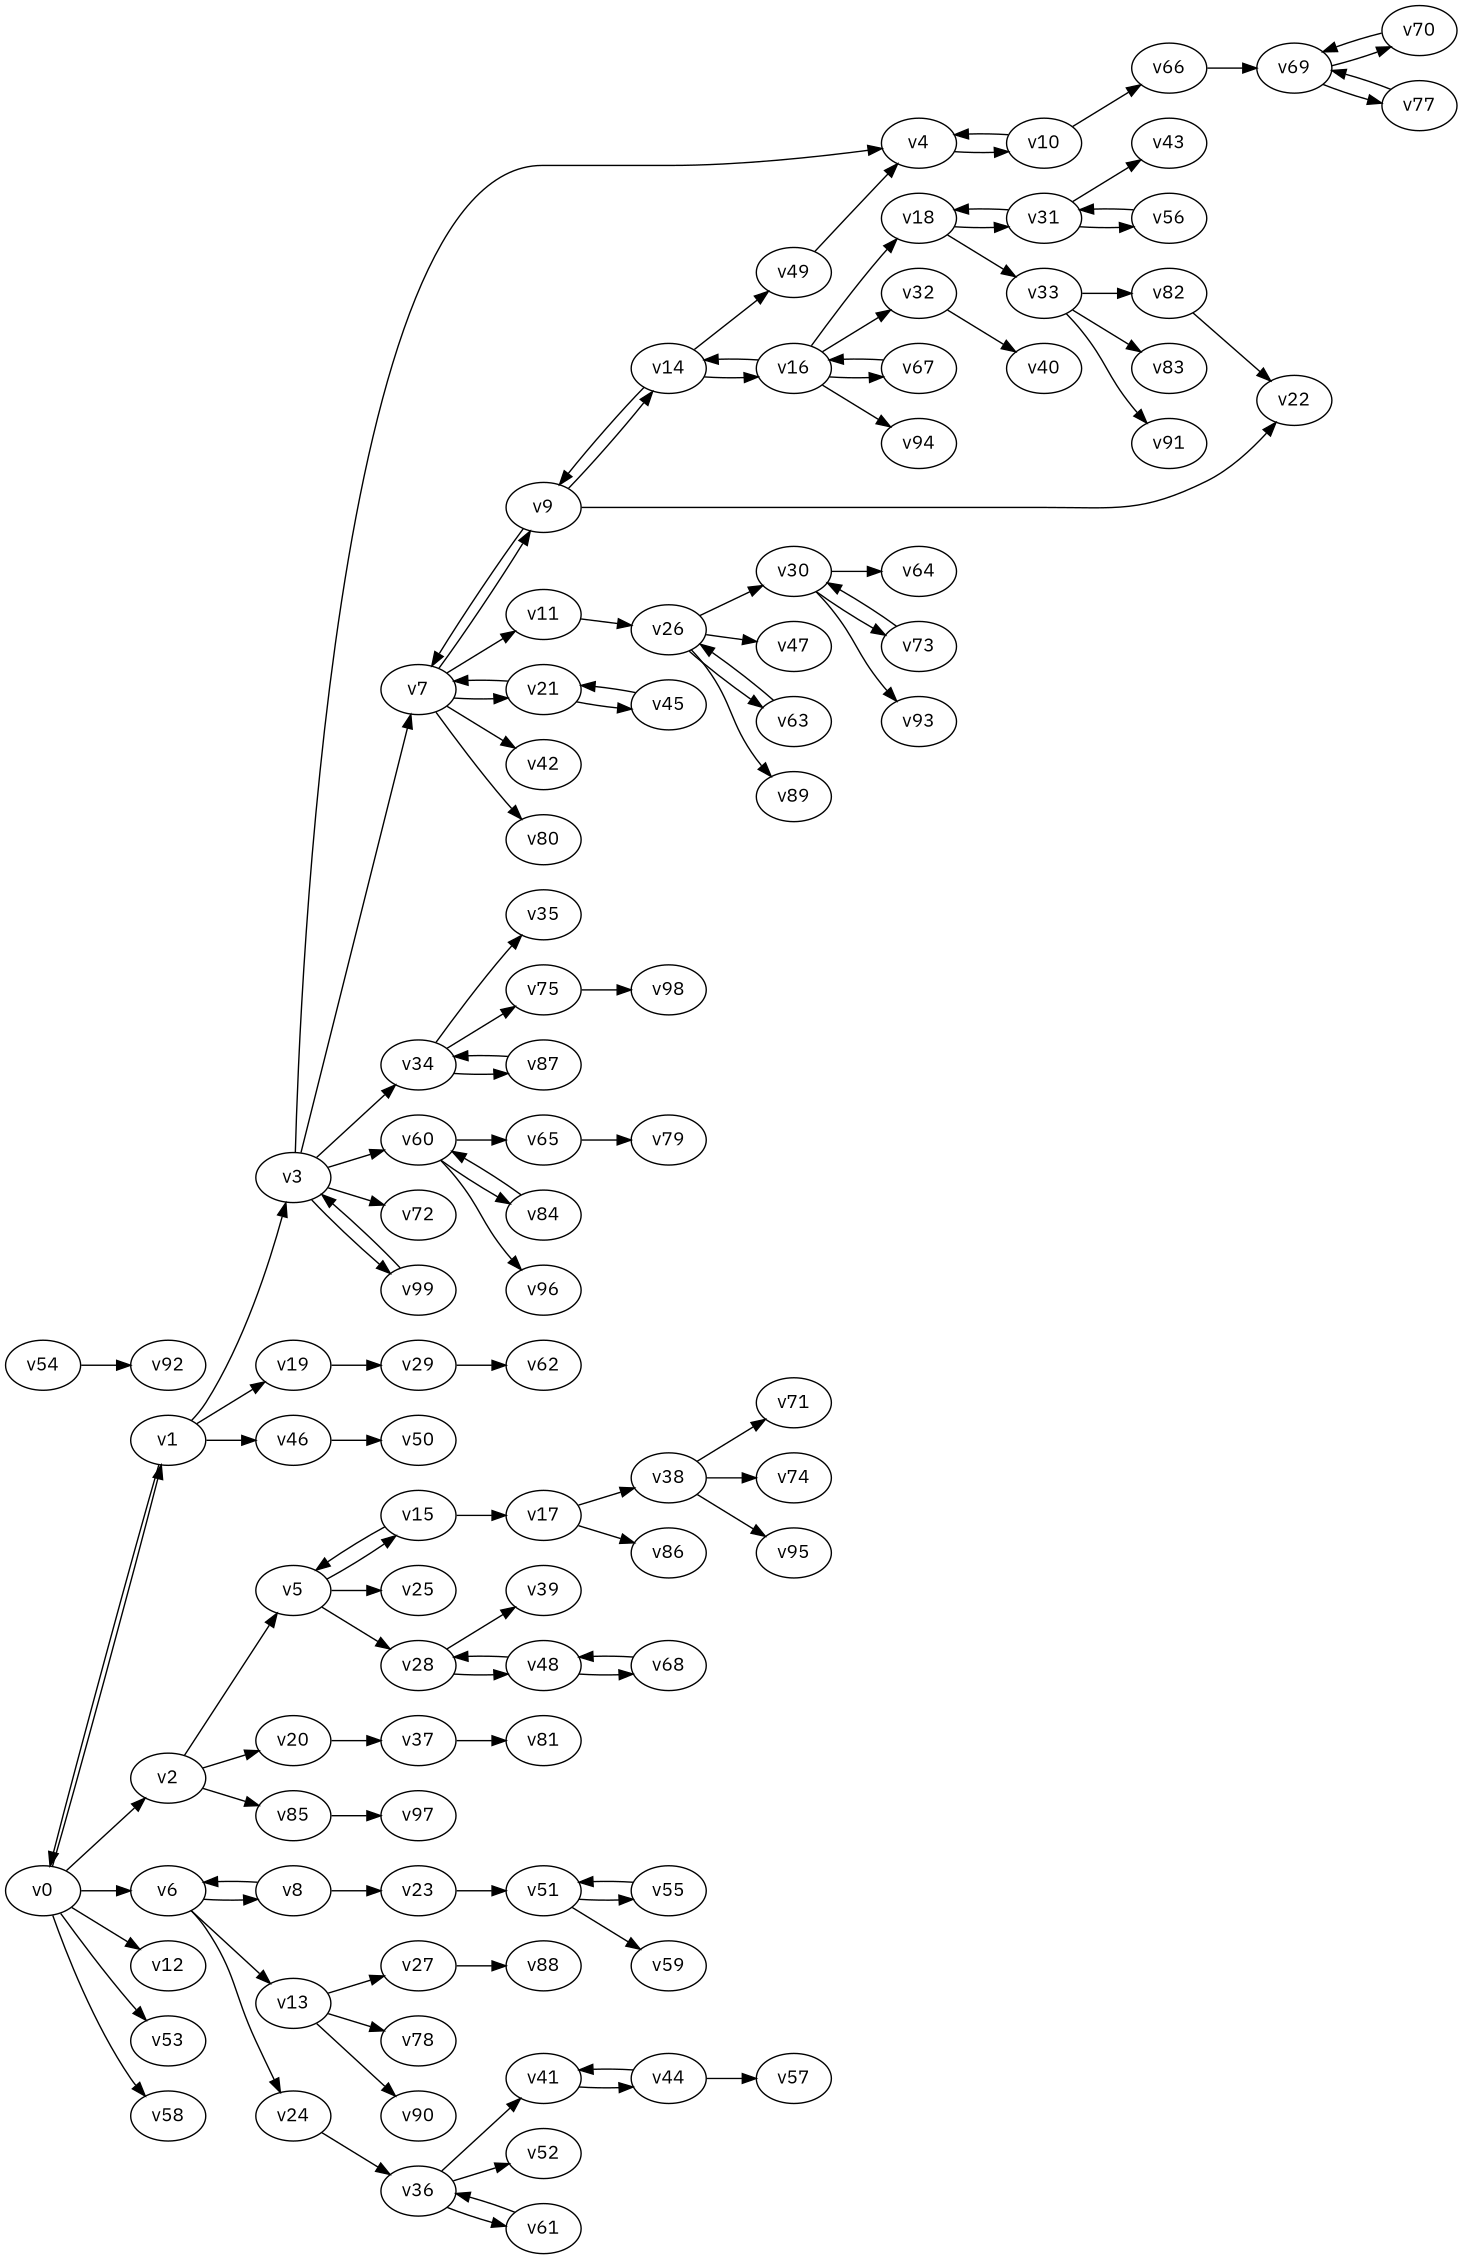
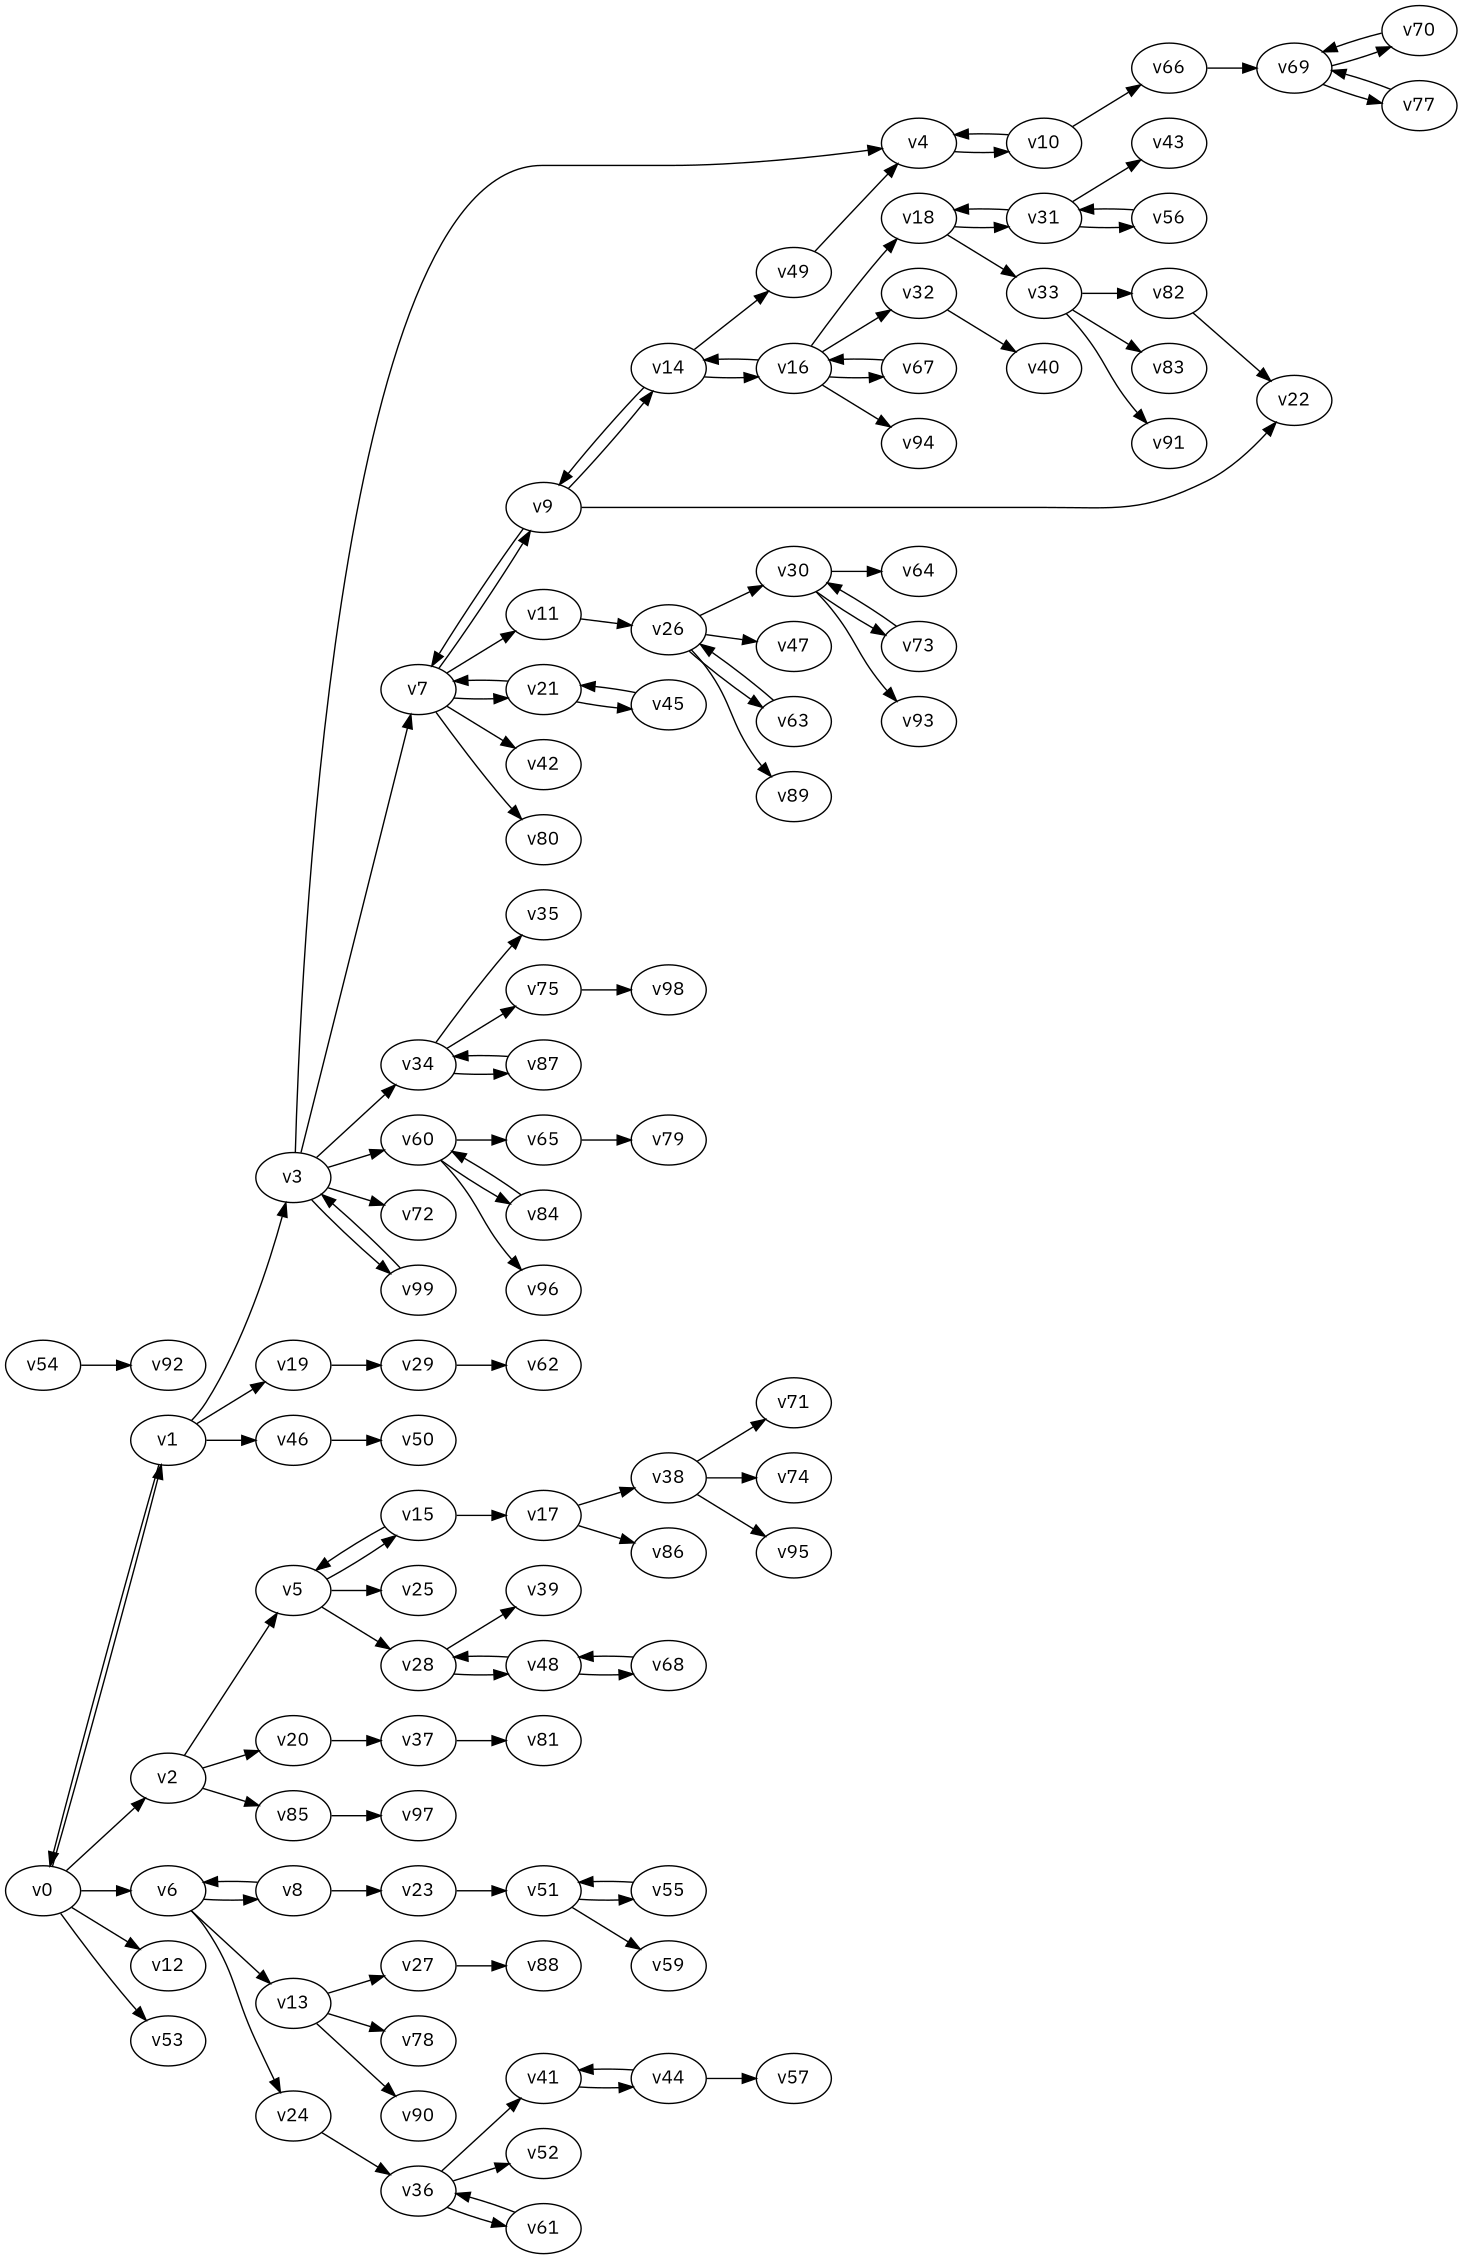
node "v58": removed
